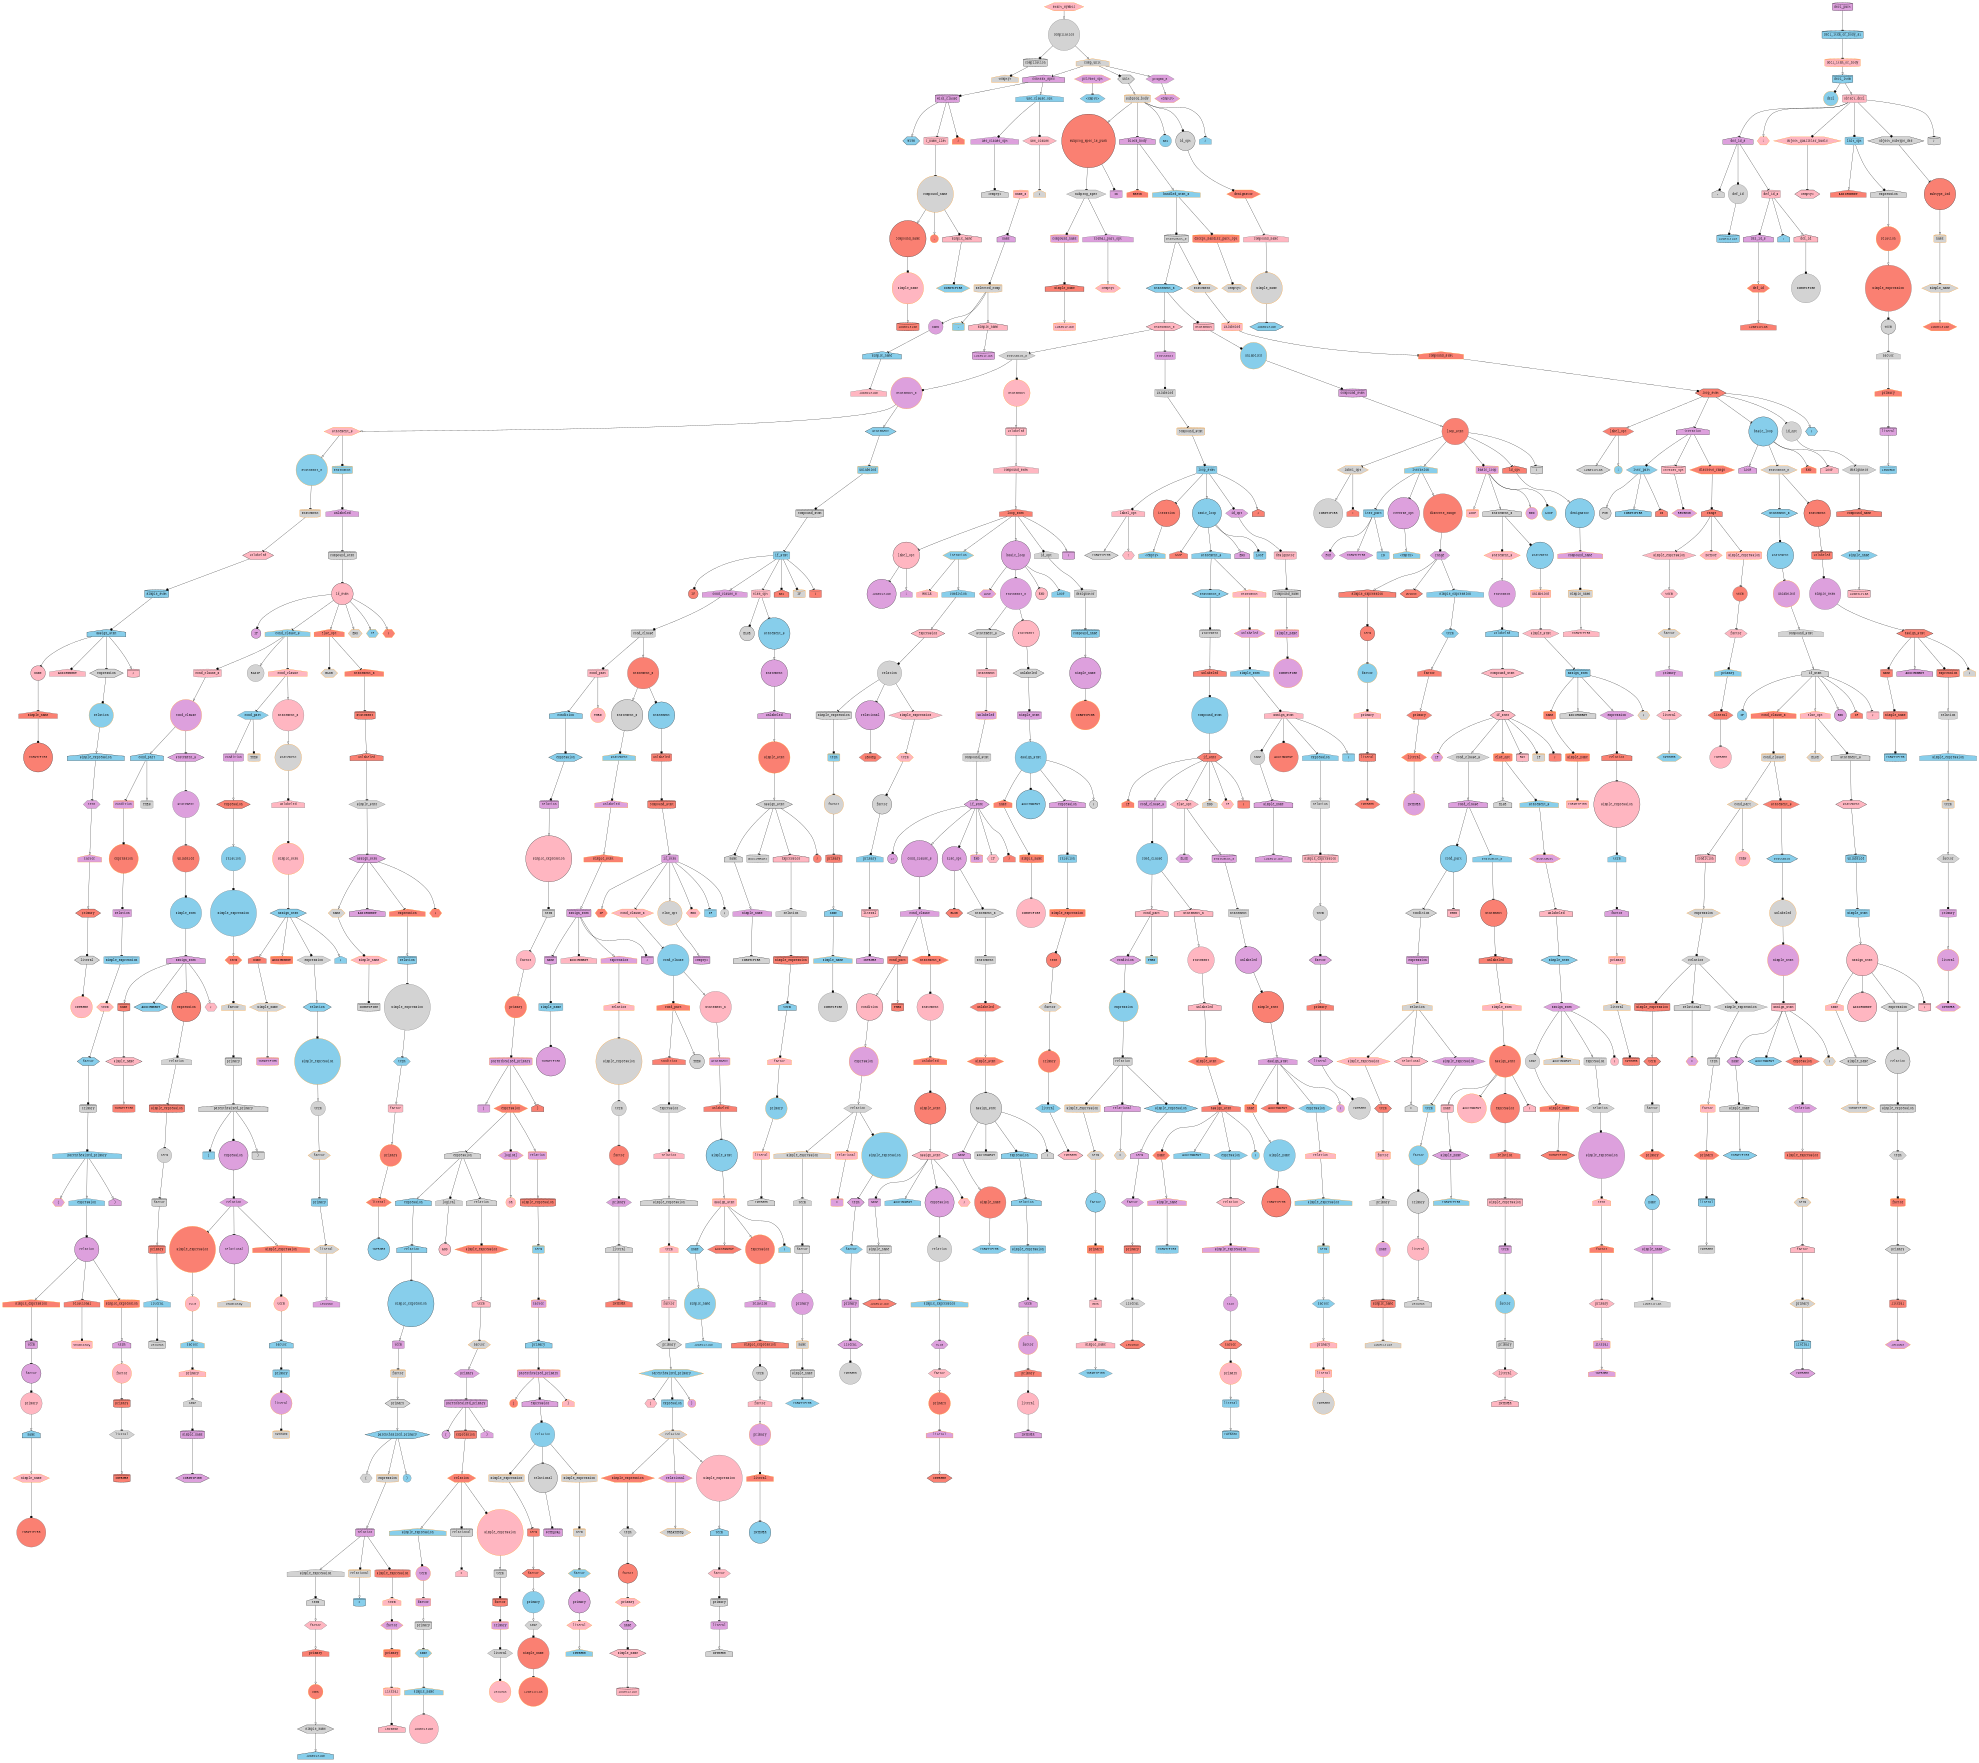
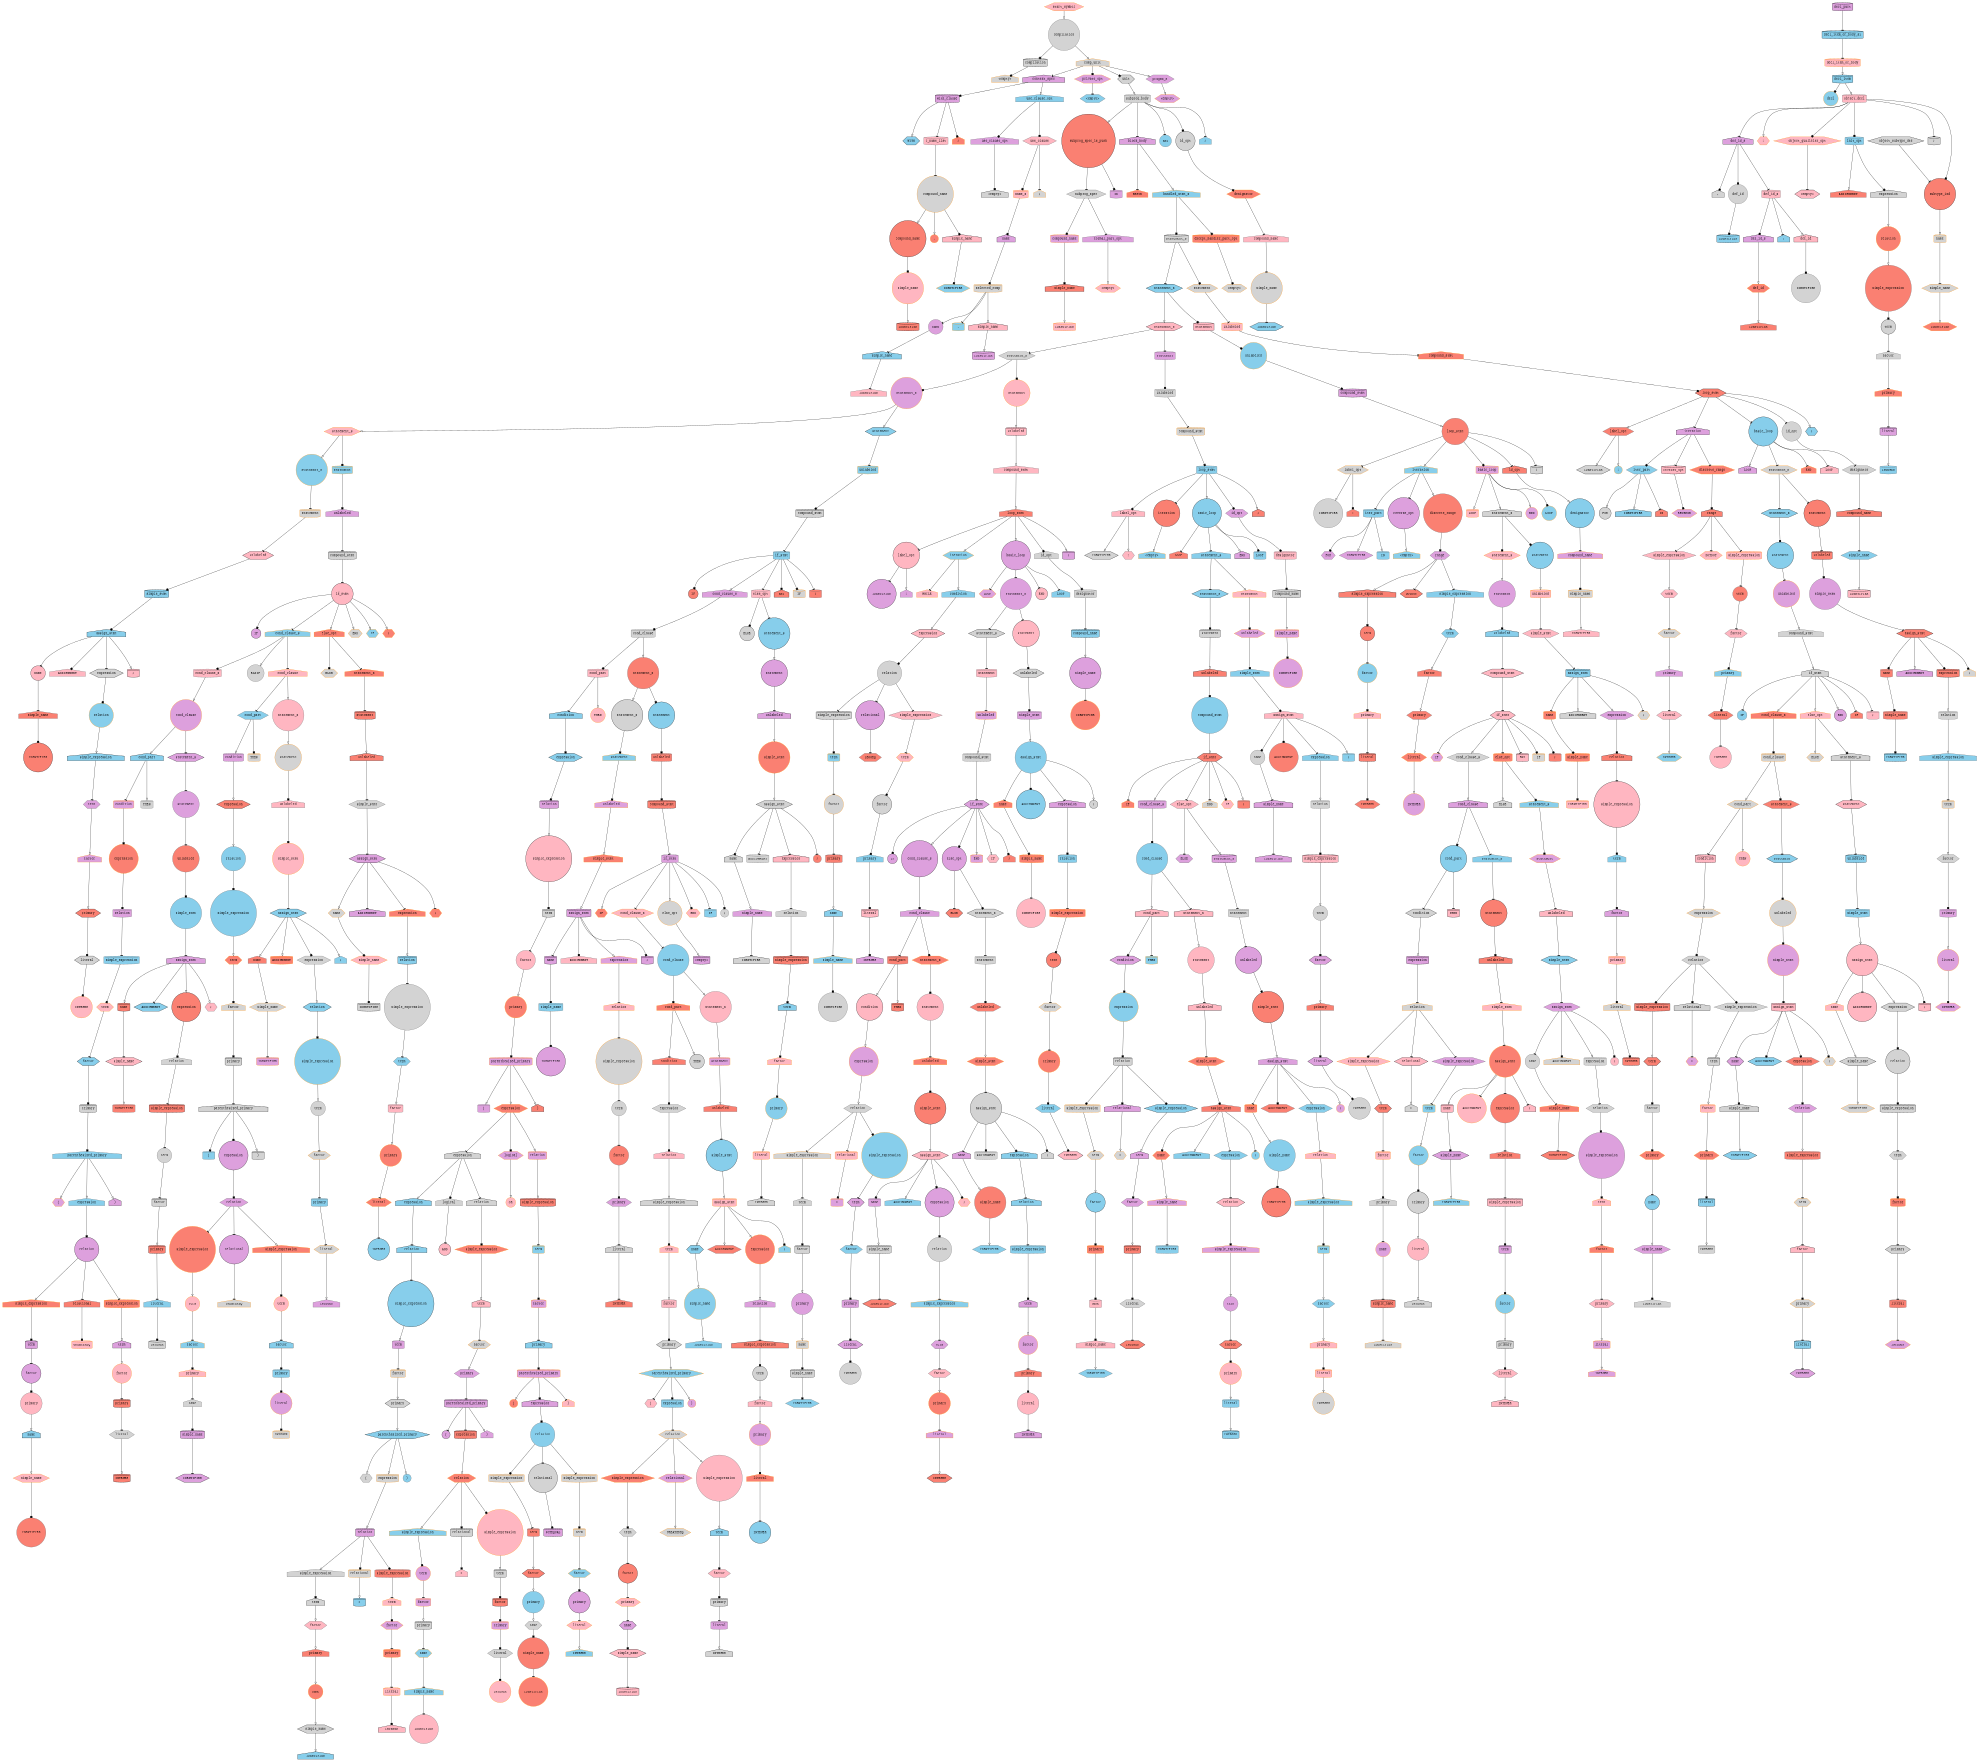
edge "comp_unit" -> "private_opt": added
node "subprog_body": color darkorange -> gray40
edge "object_decl" -> "object_subtype_def": now "object_decl" -> "subtype_ind"
node "object_qualifier_basic": label "object_qualifier_basic" -> "object_qualifier_opt"
edge "use_clause" -> "name_s": added
